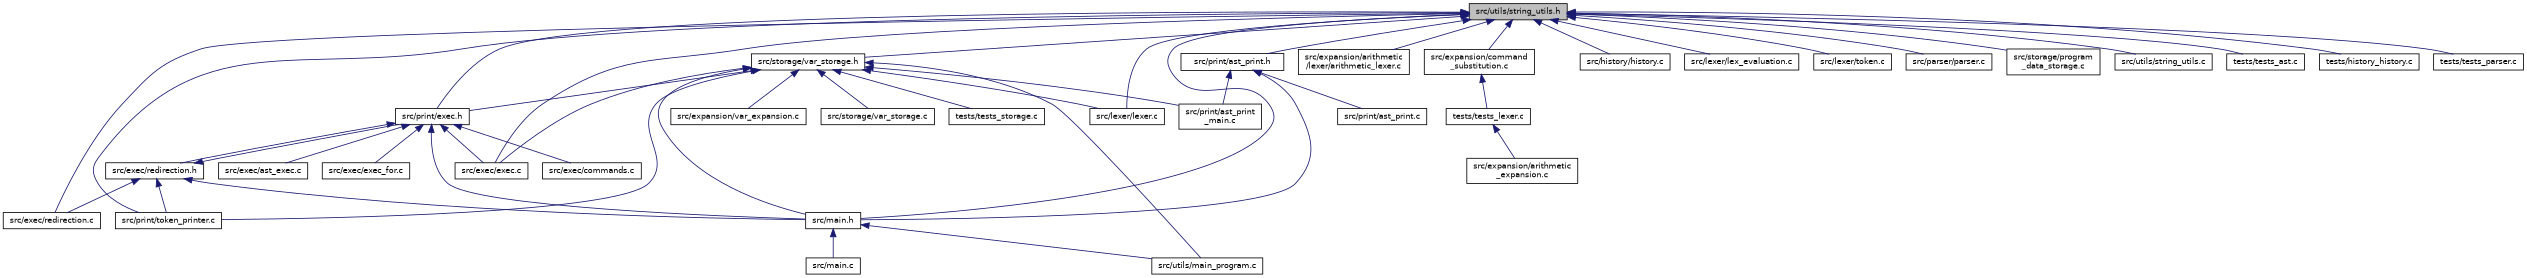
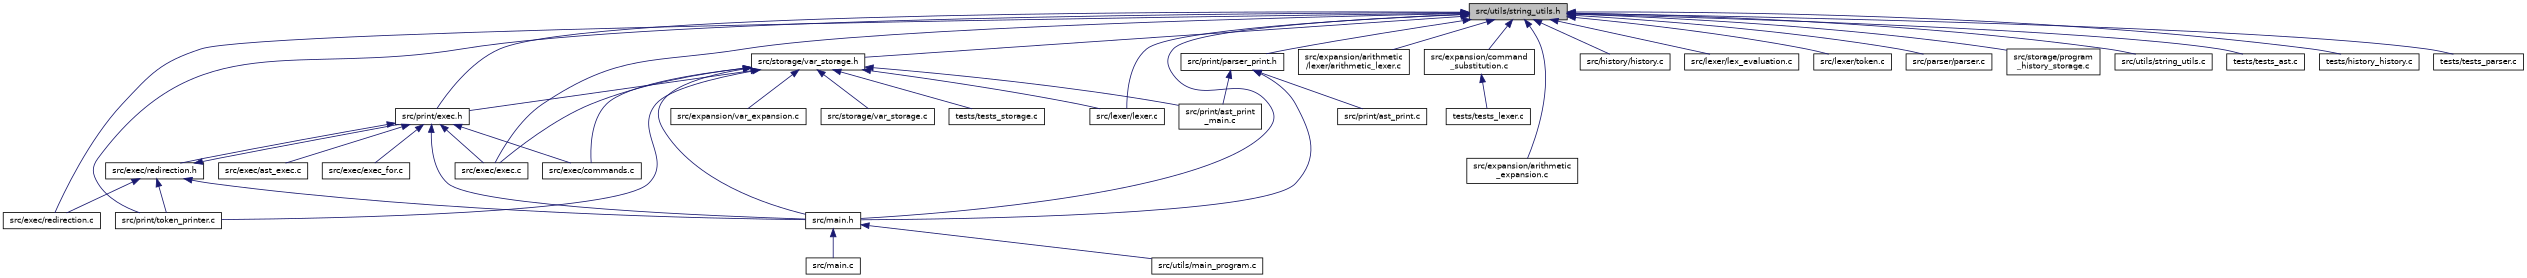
node "src/print/ast_print.h": label "src/print/ast_print.h" -> "src/print/parser_print.h"
node "src/storage/program _data_storage.c": label "src/storage/program _data_storage.c" -> "src/storage/program _history_storage.c"
edge "src/utils/main_program.c" -> "src/storage/var_storage.h": now "src/exec/commands.c" -> "src/storage/var_storage.h"
edge "src/expansion/arithmetic _expansion.c" -> "tests/tests_lexer.c": now "src/expansion/arithmetic _expansion.c" -> "src/utils/string_utils.h"
